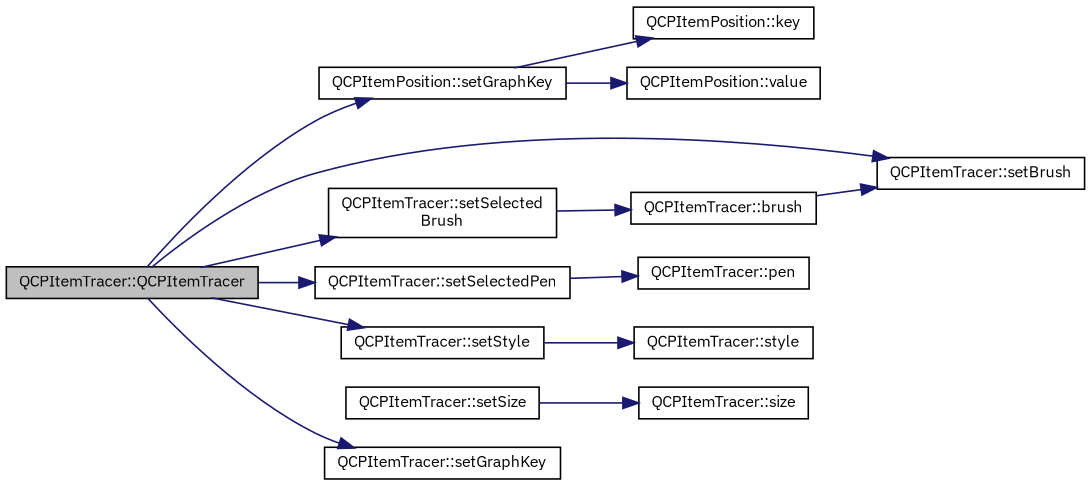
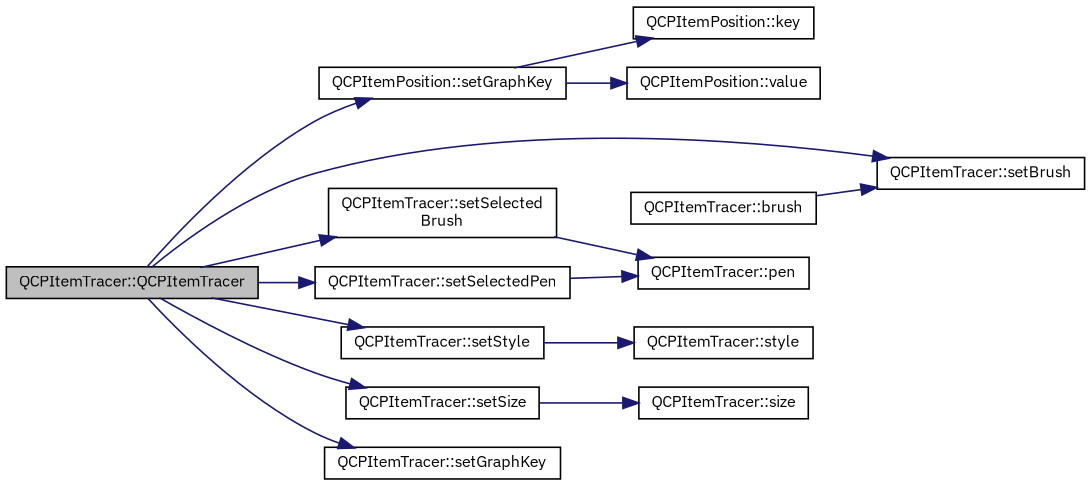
edge "QCPItemTracer::setSelected Brush" -> "QCPItemTracer::brush": now "QCPItemTracer::setSelected Brush" -> "QCPItemTracer::pen"
edge "QCPItemTracer::QCPItemTracer" -> "QCPItemTracer::setSize": added
